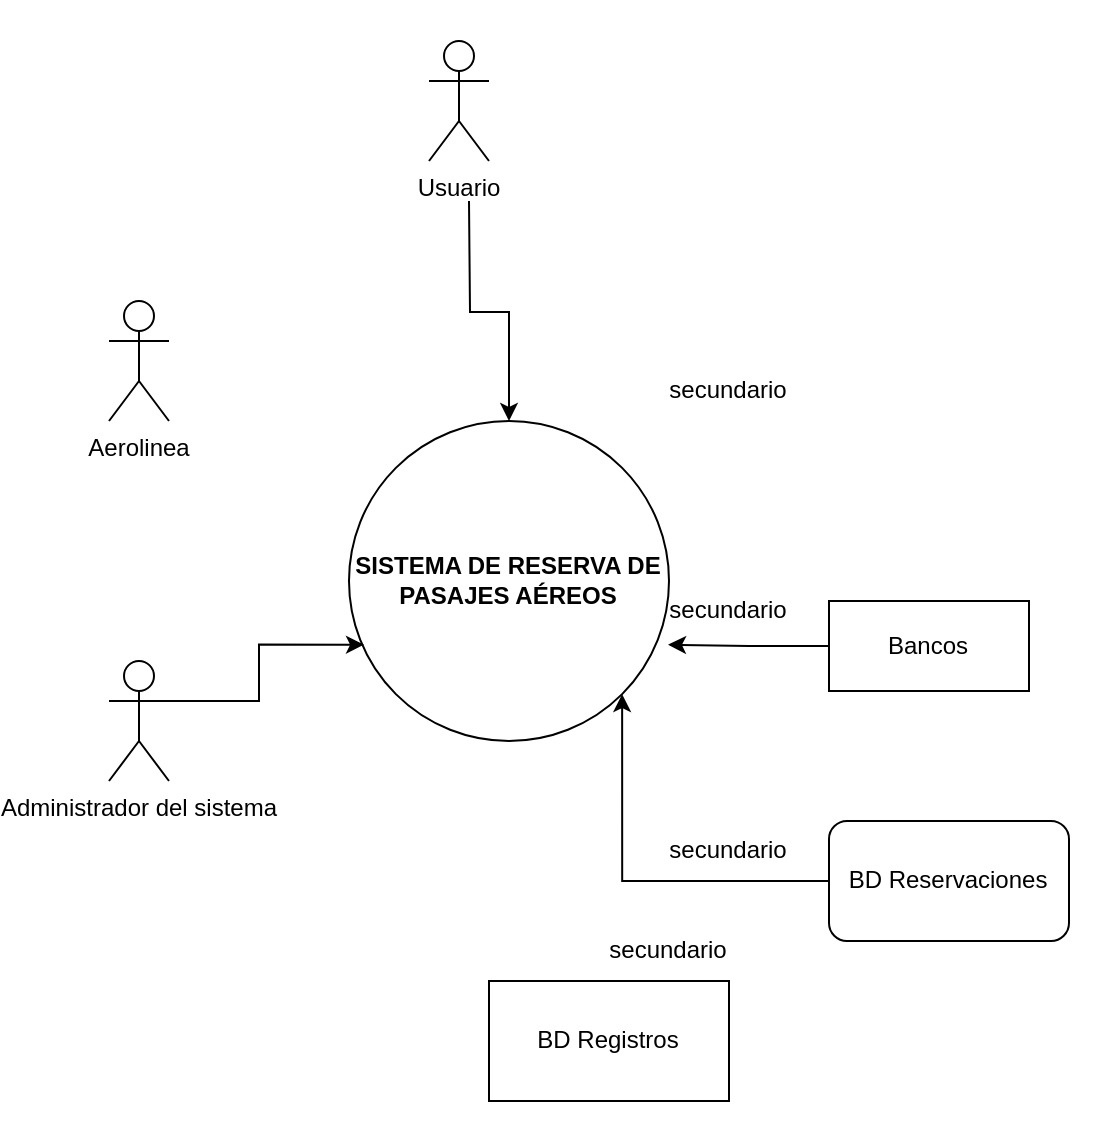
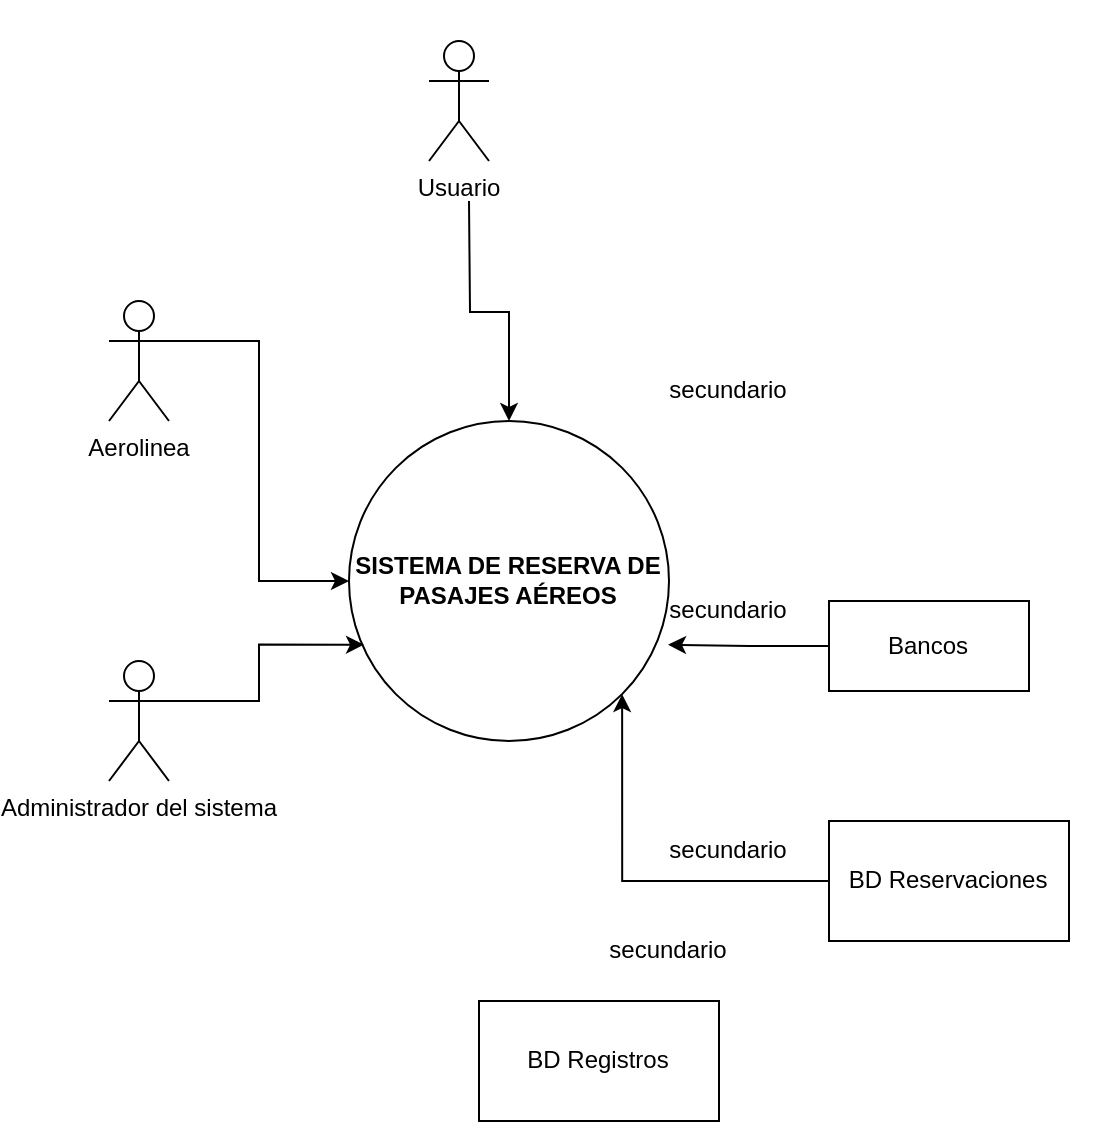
edge "Aerolinea" -> "SISTEMA DE RESERVA DE PASAJES AÉREOS": added
node "BD Reservaciones": shape rounded rectangle -> rectangle
node "BD Registros": moved (609, 1041) -> (599, 1061)
